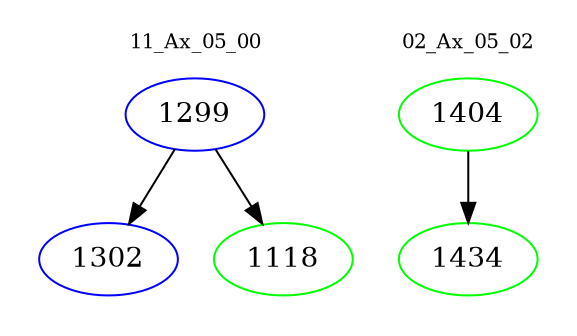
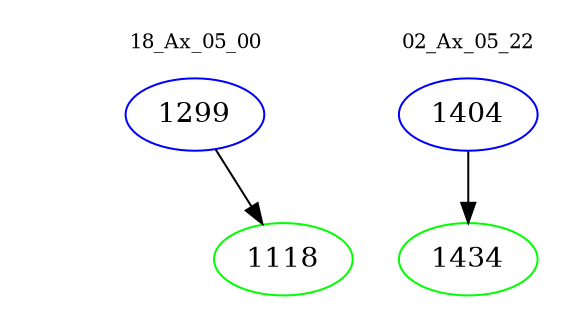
cluster "11_Ax_05_00": label "11_Ax_05_00" -> "18_Ax_05_00"
cluster "02_Ax_05_02": label "02_Ax_05_02" -> "02_Ax_05_22"
node "1404": color green -> blue
node "1302": removed
